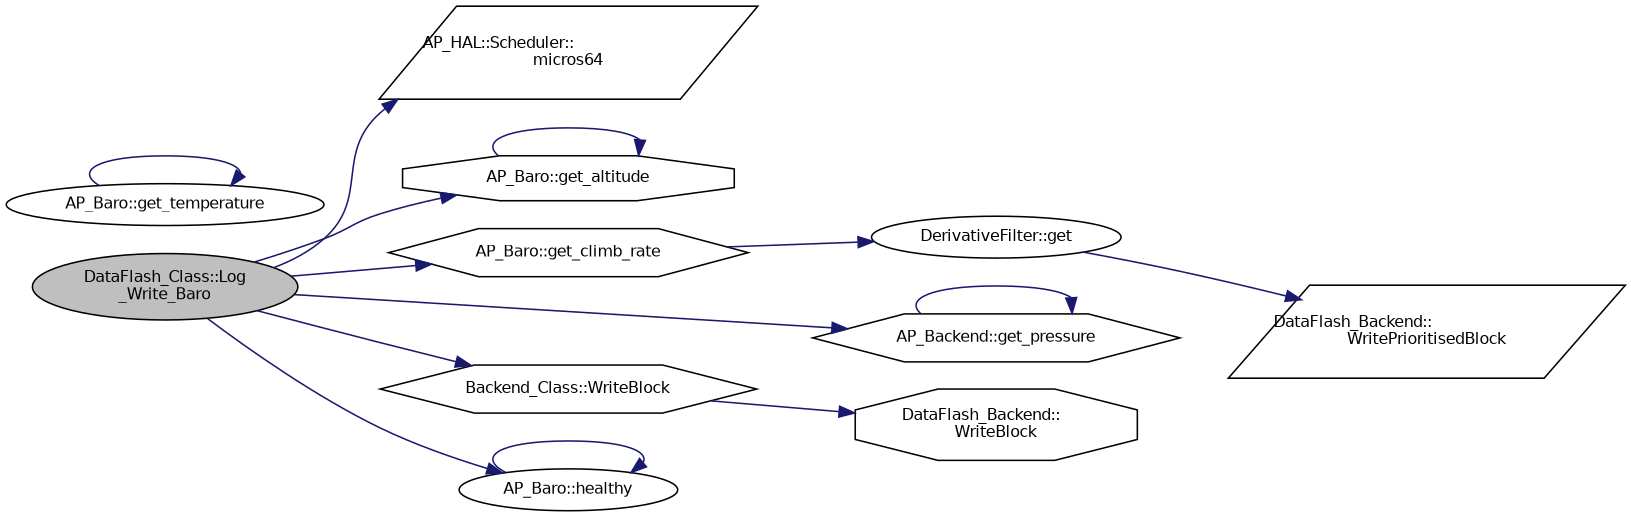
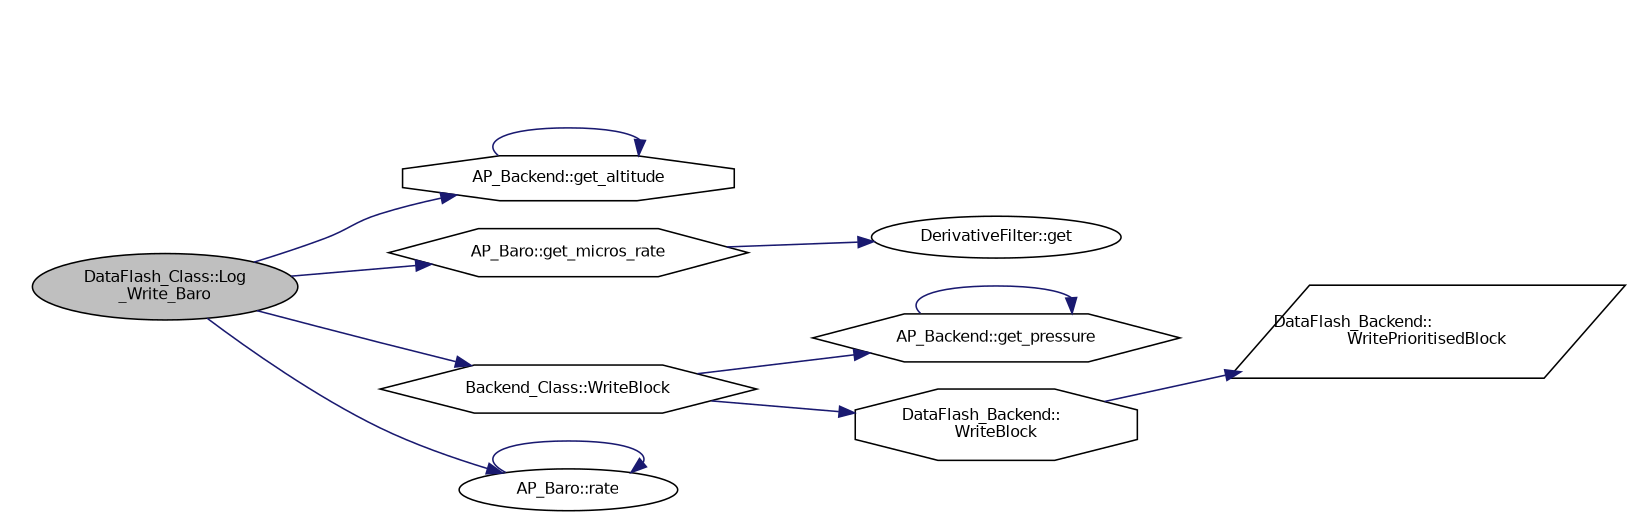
node "AP_HAL::Scheduler:: micros64": removed
node "AP_Baro::get_altitude": label "AP_Baro::get_altitude" -> "AP_Backend::get_altitude"
node "AP_Baro::get_temperature": removed
node "AP_Baro::get_climb_rate": label "AP_Baro::get_climb_rate" -> "AP_Baro::get_micros_rate"
edge "DerivativeFilter::get" -> "DataFlash_Backend:: WritePrioritisedBlock": now "DataFlash_Backend:: WriteBlock" -> "DataFlash_Backend:: WritePrioritisedBlock"
edge "DataFlash_Class::Log _Write_Baro" -> "AP_Backend::get_pressure": now "Backend_Class::WriteBlock" -> "AP_Backend::get_pressure"
node "AP_Baro::healthy": label "AP_Baro::healthy" -> "AP_Baro::rate"
